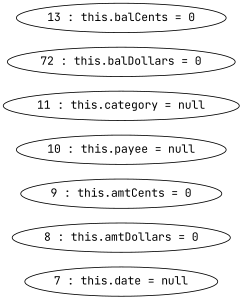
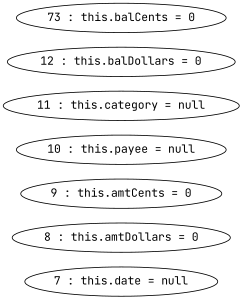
node "13 : this.balCents = 0": label "13 : this.balCents = 0" -> "73 : this.balCents = 0"
node "72 : this.balDollars = 0": label "72 : this.balDollars = 0" -> "12 : this.balDollars = 0"
